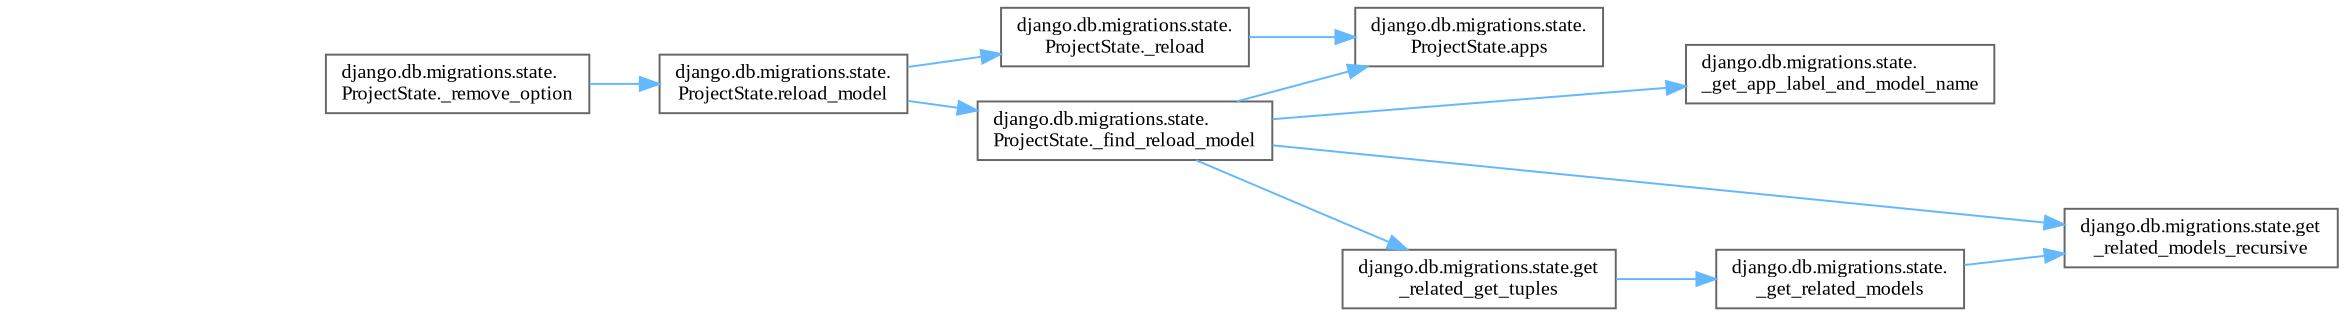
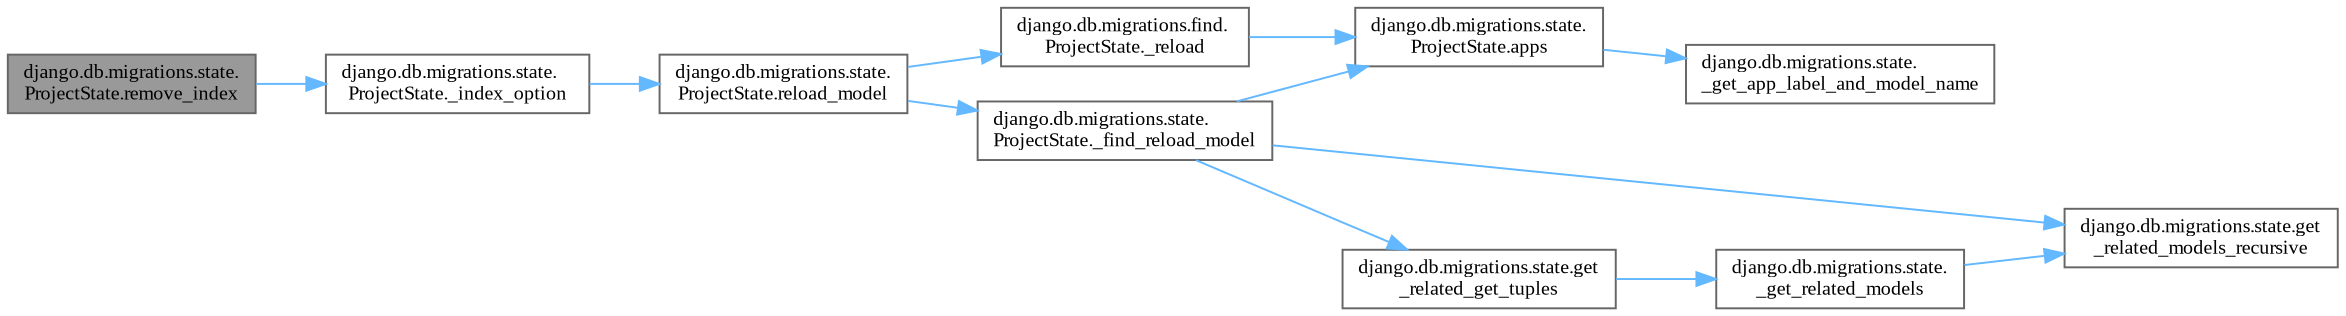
node "django.db.migrations.state. ProjectState._reload": label "django.db.migrations.state. ProjectState._reload" -> "django.db.migrations.find. ProjectState._reload"
node "django.db.migrations.state. ProjectState.remove_index": added
node "django.db.migrations.state. ProjectState._remove_option": label "django.db.migrations.state. ProjectState._remove_option" -> "django.db.migrations.state. ProjectState._index_option"
edge "django.db.migrations.state. ProjectState._find_reload_model" -> "django.db.migrations.state. _get_app_label_and_model_name": now "django.db.migrations.state. ProjectState.apps" -> "django.db.migrations.state. _get_app_label_and_model_name"
